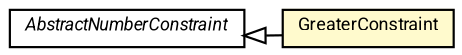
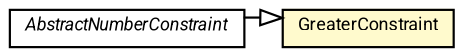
edge "GreaterConstraint" -> "AbstractNumberConstraint": reversed
